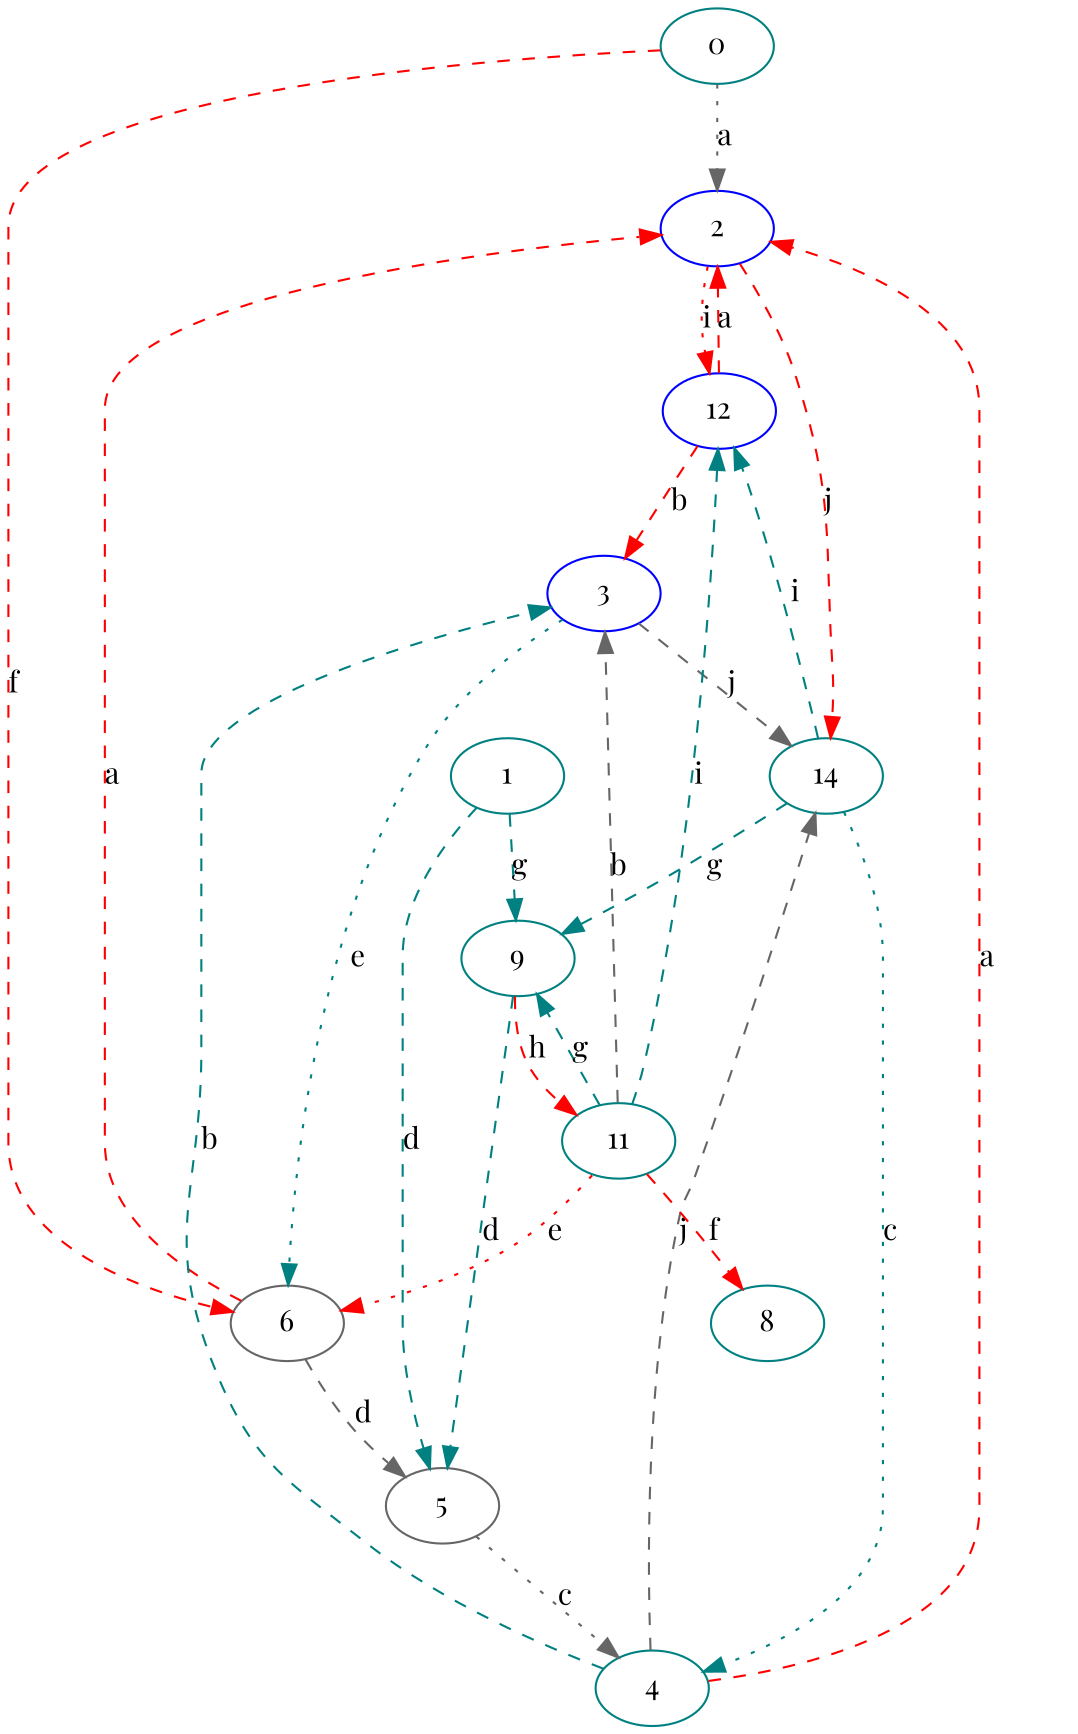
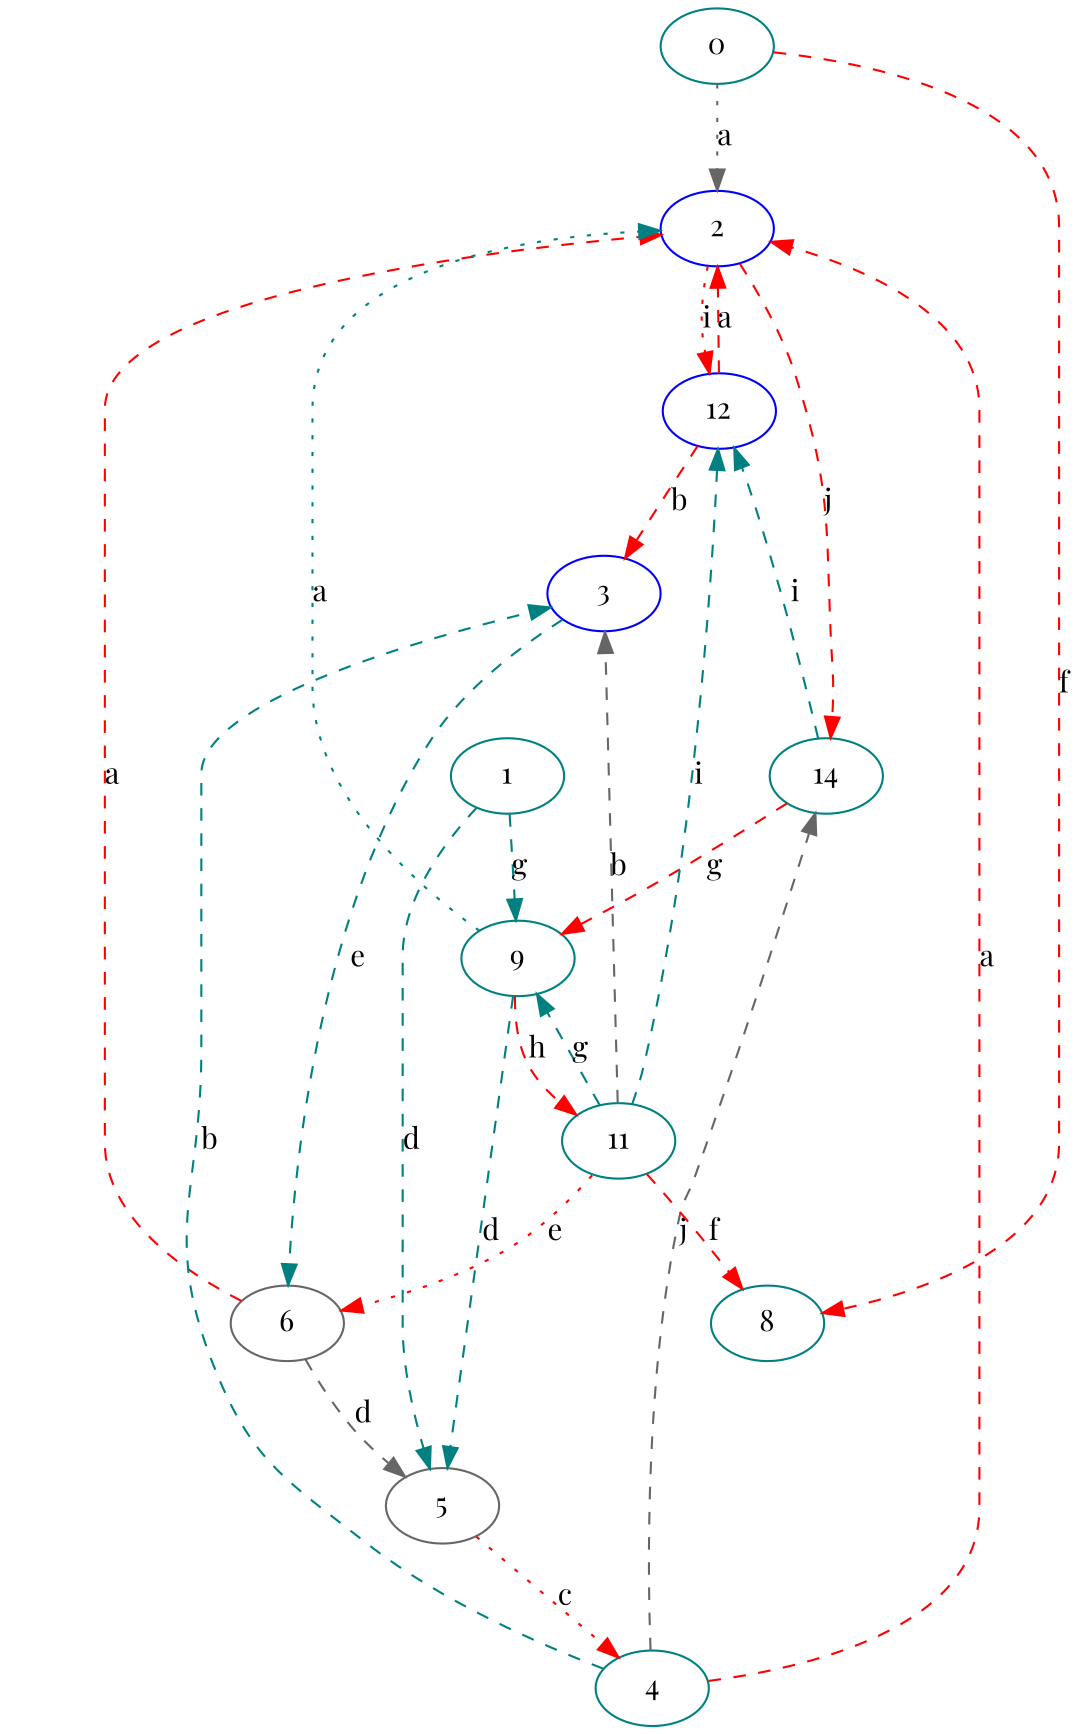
edge "0" -> "6": now "0" -> "8"
edge "9" -> "2": added, label "a"
edge "3" -> "14": removed, label "j"
edge "14" -> "9": color teal -> red
edge "3" -> "6": style dotted -> dashed
edge "14" -> "4": removed, label "c"
edge "5" -> "4": color gray40 -> red
